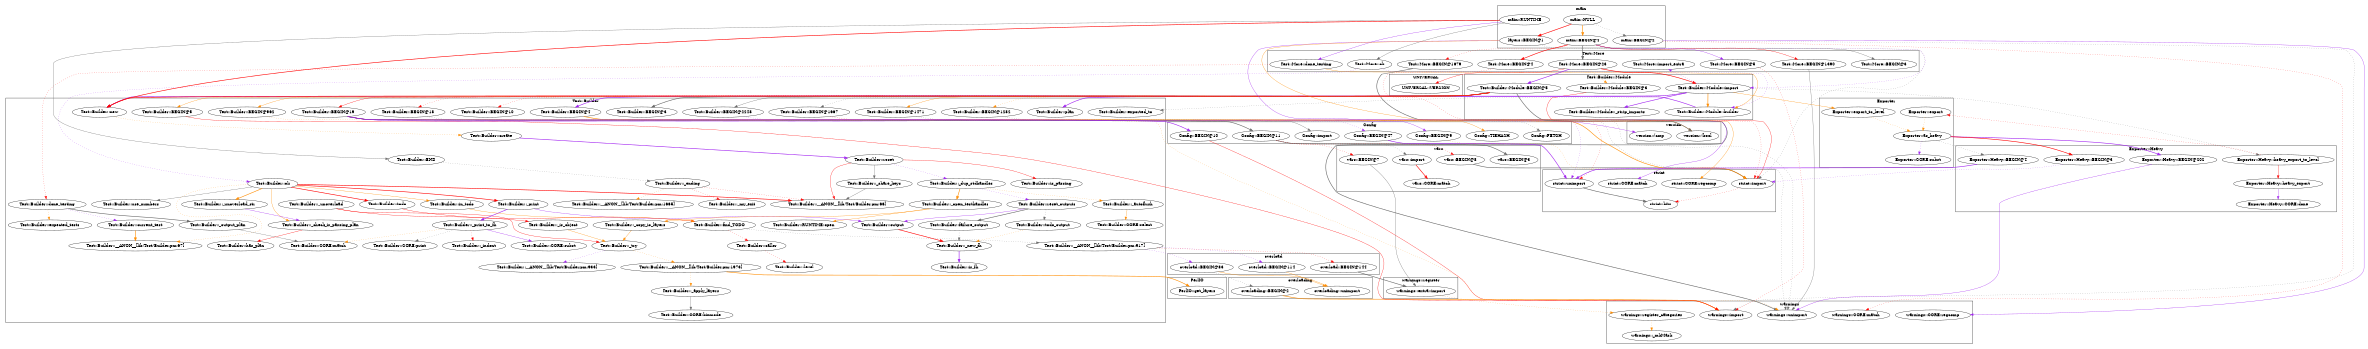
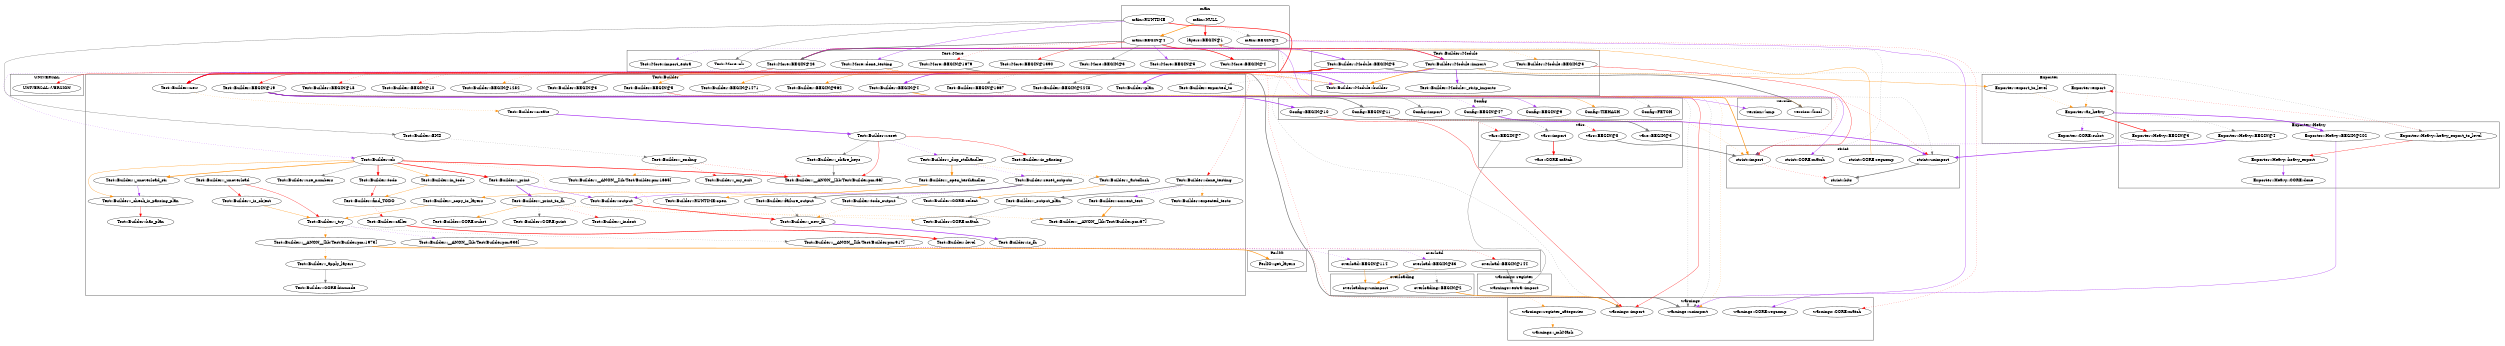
edge "layers::BEGIN@1" -> "strict::CORE:regcomp": reversed
edge "Test::Builder::BEGIN@2248" -> "strict::unimport": color purple -> gray40
edge "Test::More::BEGIN@1390" -> "warnings::unimport": removed
edge "Test::Builder::_print_to_fh" -> "Test::Builder::CORE:subst": color purple -> darkorange
edge "Test::Builder::find_TODO" -> "Test::Builder::__ANON__[lib/Test/Builder.pm:917]": now "Test::Builder::_try" -> "Test::Builder::__ANON__[lib/Test/Builder.pm:917]"
edge "Test::Builder::caller" -> "Test::Builder::level": style dotted -> bold
